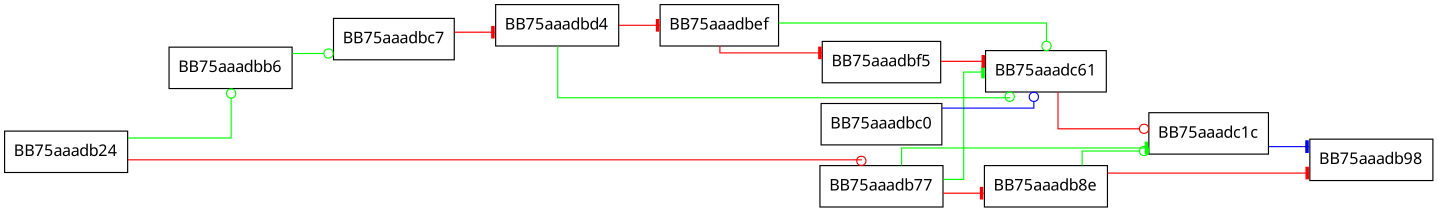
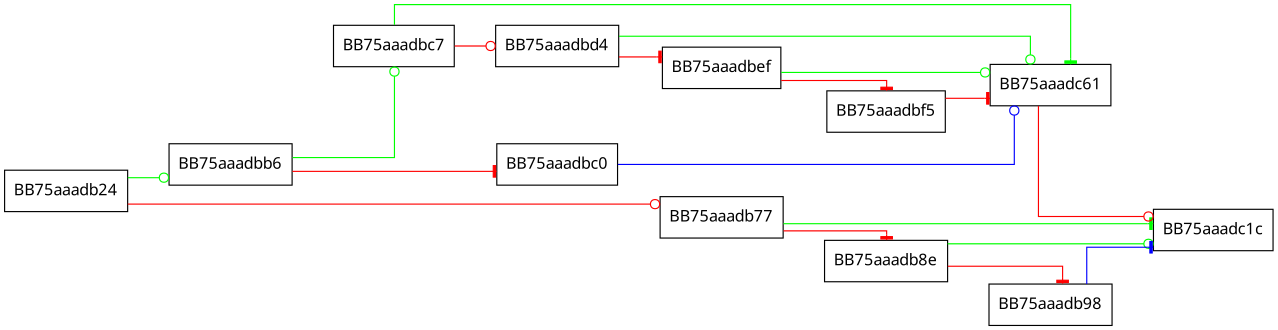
edge "BB75aaadbc7" -> "BB75aaadbd4": arrowhead tee -> odot
edge "BB75aaadb77" -> "BB75aaadc61": now "BB75aaadbc7" -> "BB75aaadc61"
edge "BB75aaadc1c" -> "BB75aaadb98": reversed
edge "BB75aaadbb6" -> "BB75aaadbc0": added
